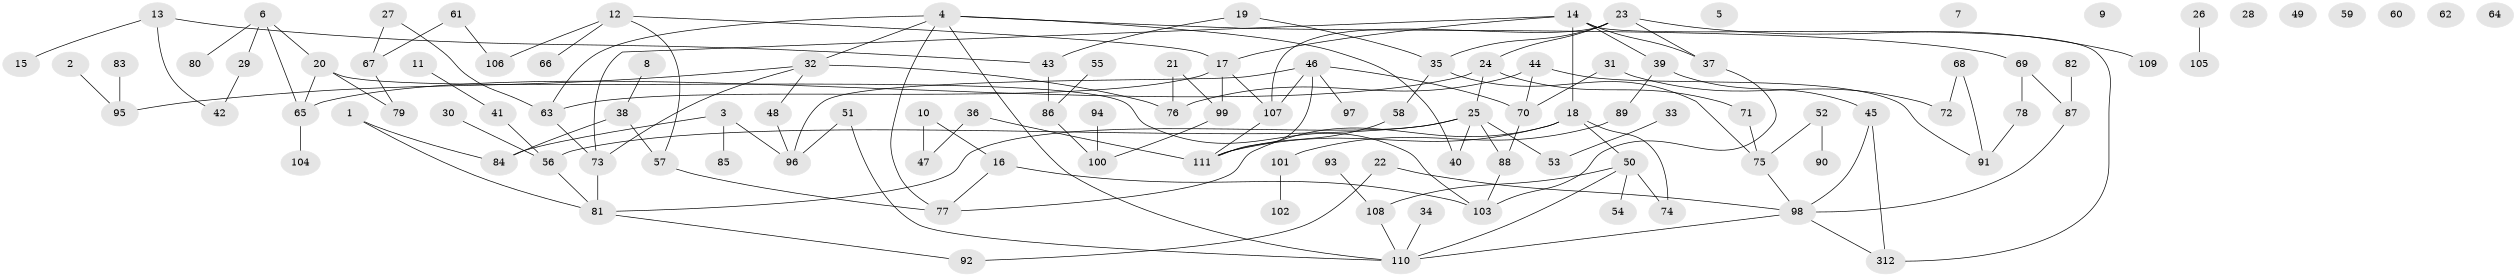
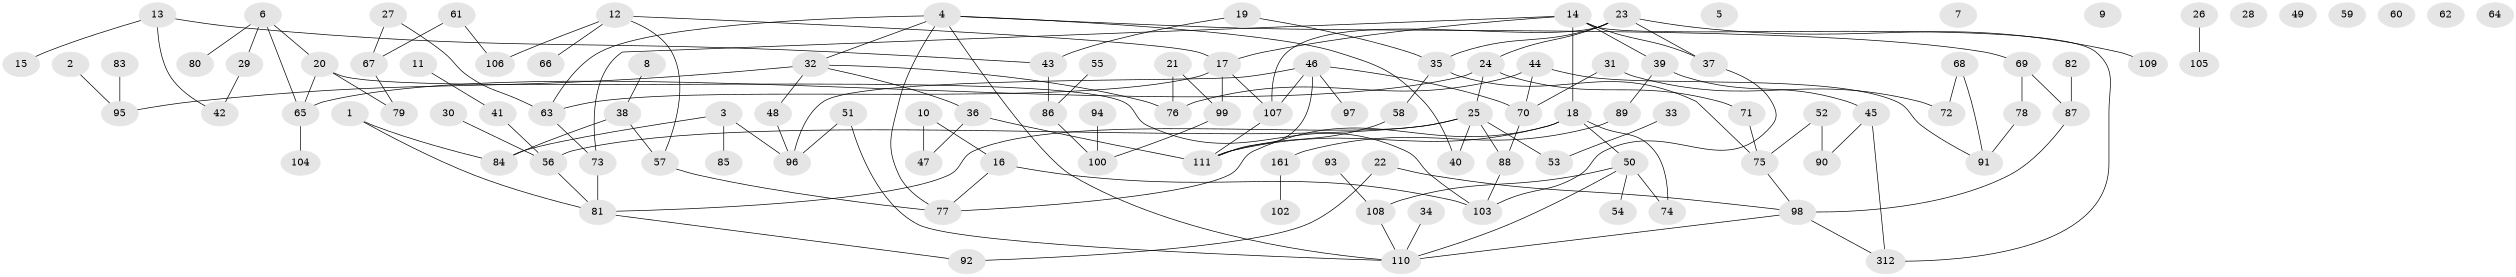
edge "32" -- "73": now "32" -- "36"
node "101": label "101" -> "161"
edge "45" -- "98": now "45" -- "90"
